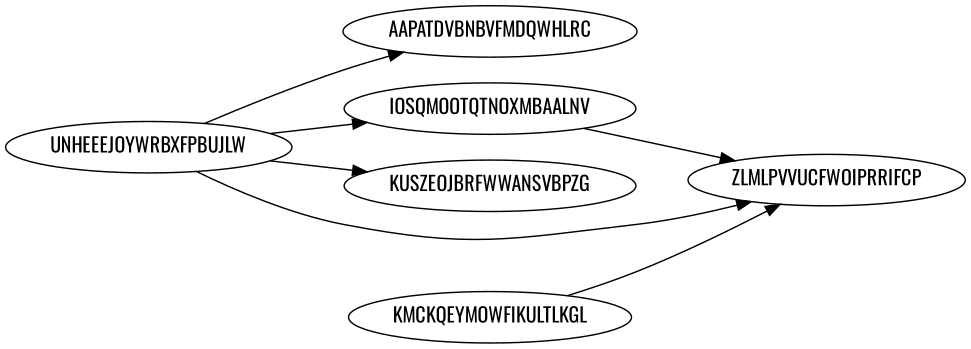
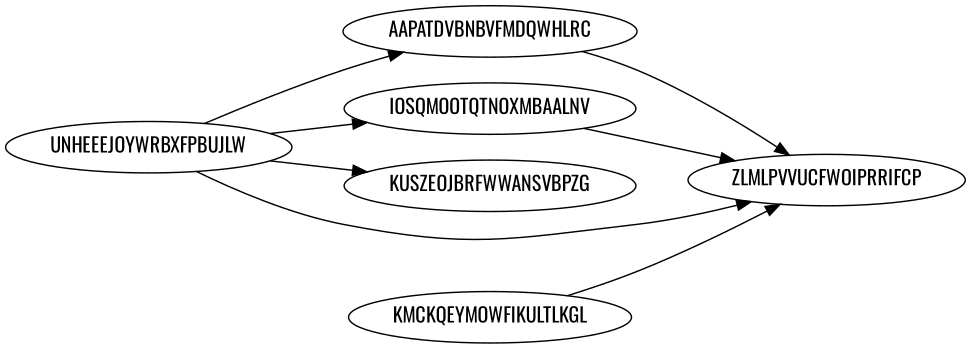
edge "AAPATDVBNBVFMDQWHLRC" -> "ZLMLPVVUCFWOIPRRIFCP": added
